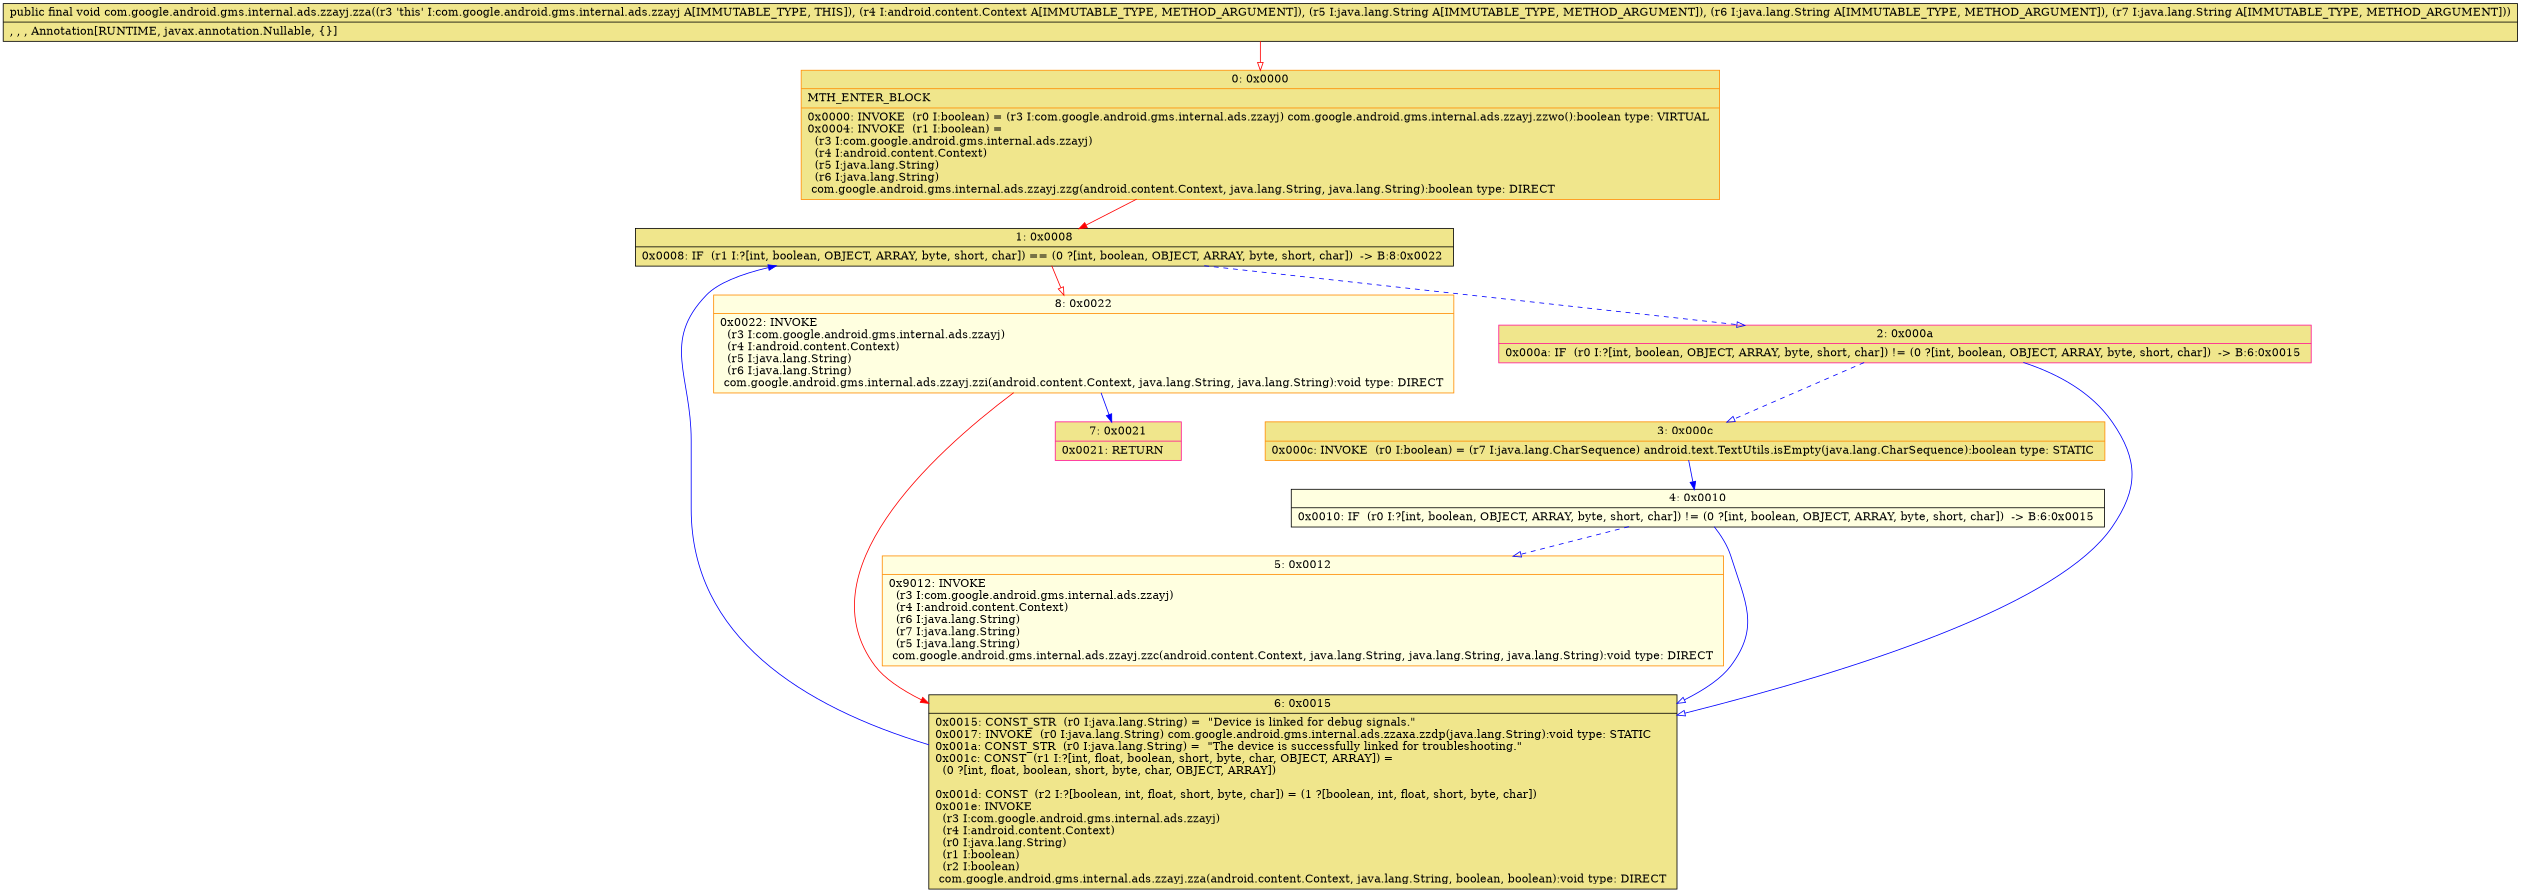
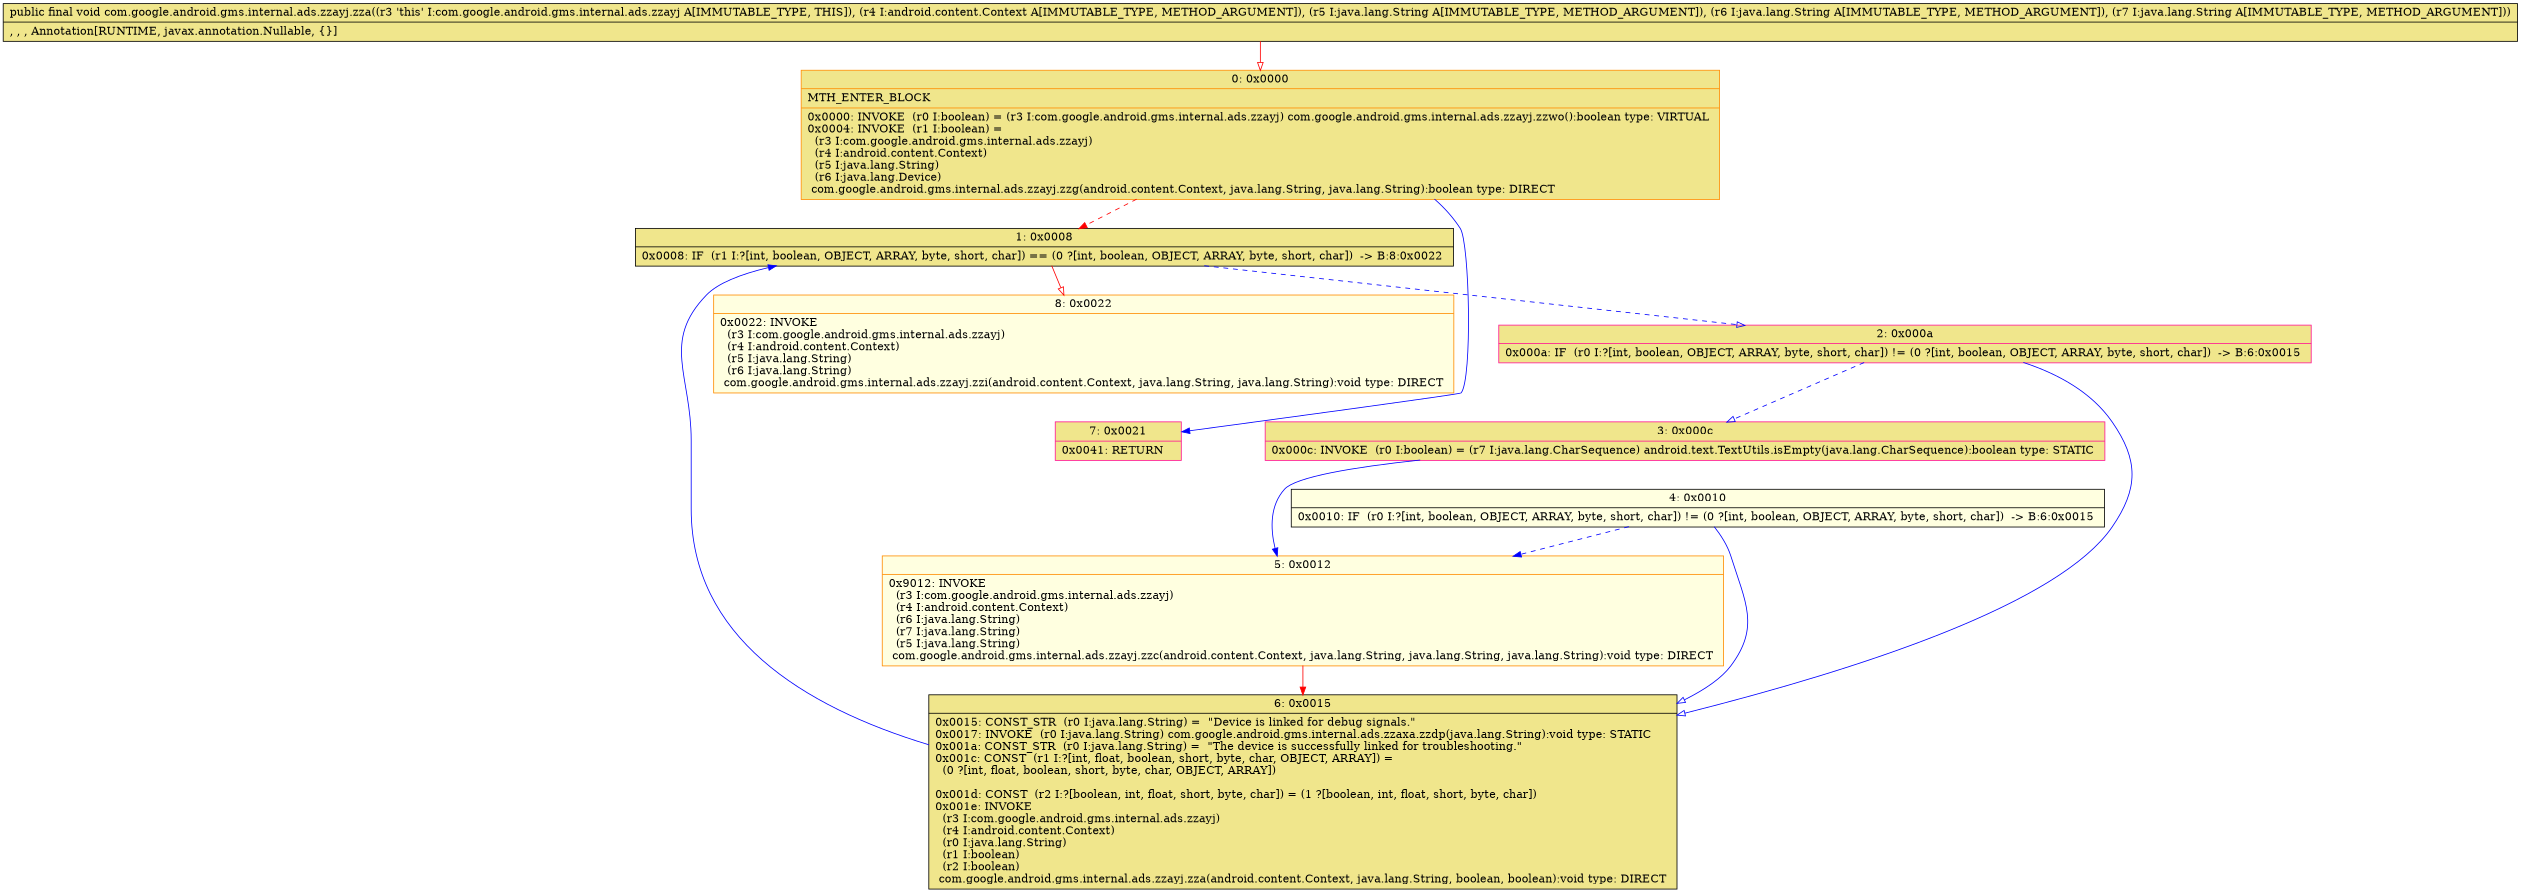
node "0: 0x0000": text "(r6 I:java.lang.String)" -> "(r6 I:java.lang.Device)"
edge "0: 0x0000" -> "1: 0x0008": style solid -> dashed
edge "8: 0x0022" -> "7: 0x0021": now "0: 0x0000" -> "7: 0x0021"
node "3: 0x000c": color darkorange -> deeppink
node "7: 0x0021": text "0x0021: RETURN" -> "0x0041: RETURN"
edge "3: 0x000c" -> "4: 0x0010": now "3: 0x000c" -> "5: 0x0012"
edge "8: 0x0022" -> "6: 0x0015": now "5: 0x0012" -> "6: 0x0015"
edge "4: 0x0010" -> "5: 0x0012": arrowhead onormal -> normal
